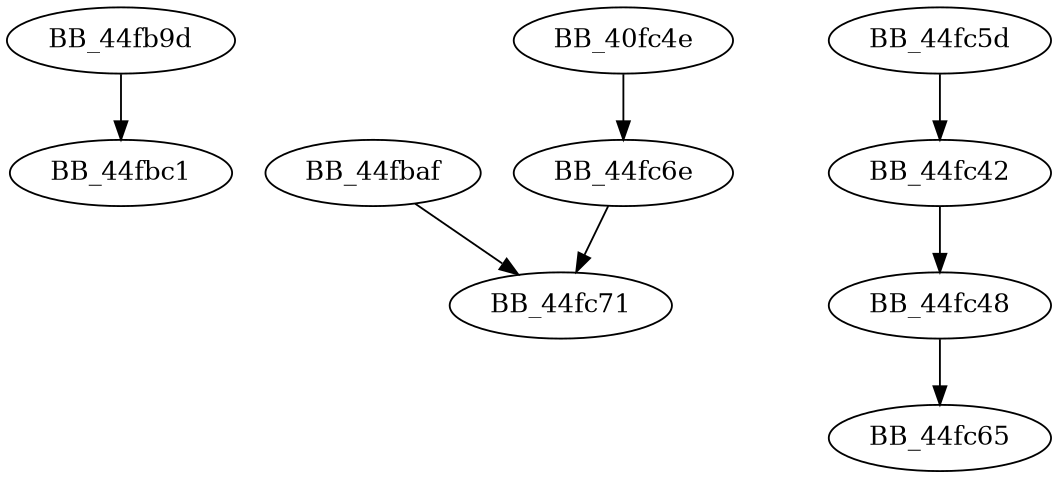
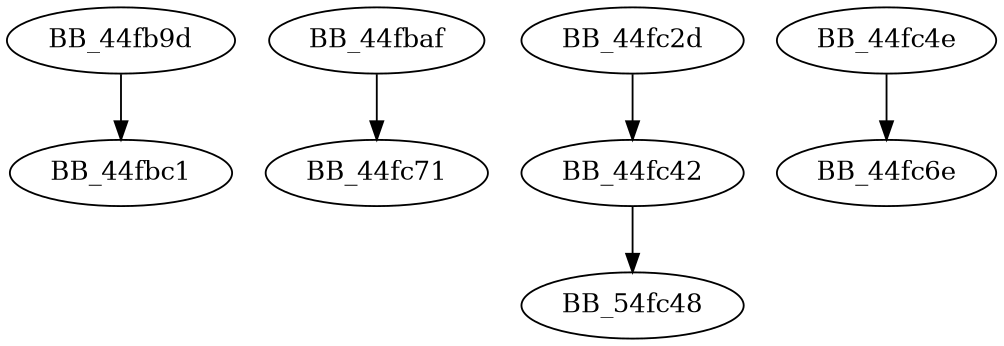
node "BB_40fc4e": label "BB_40fc4e" -> "BB_44fc4e"
node "BB_44fc5d": label "BB_44fc5d" -> "BB_44fc2d"
edge "BB_44fc6e" -> "BB_44fc71": removed
node "BB_44fc48": label "BB_44fc48" -> "BB_54fc48"
node "BB_44fc65": removed
